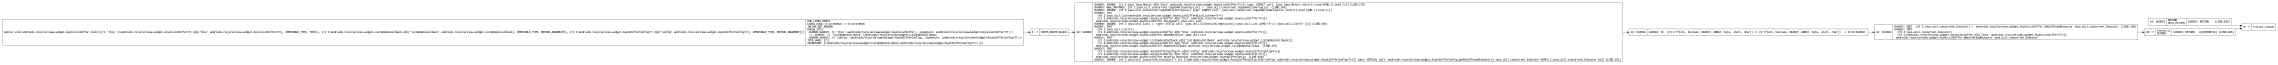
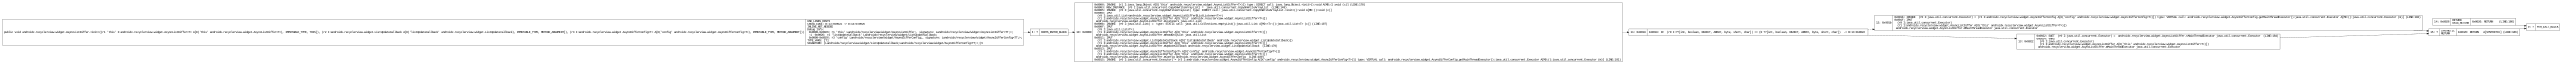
node "12: 0x001b": added
node "13: 0x0022": text "0x0024: IPUT" -> "0x0024: VARS"
